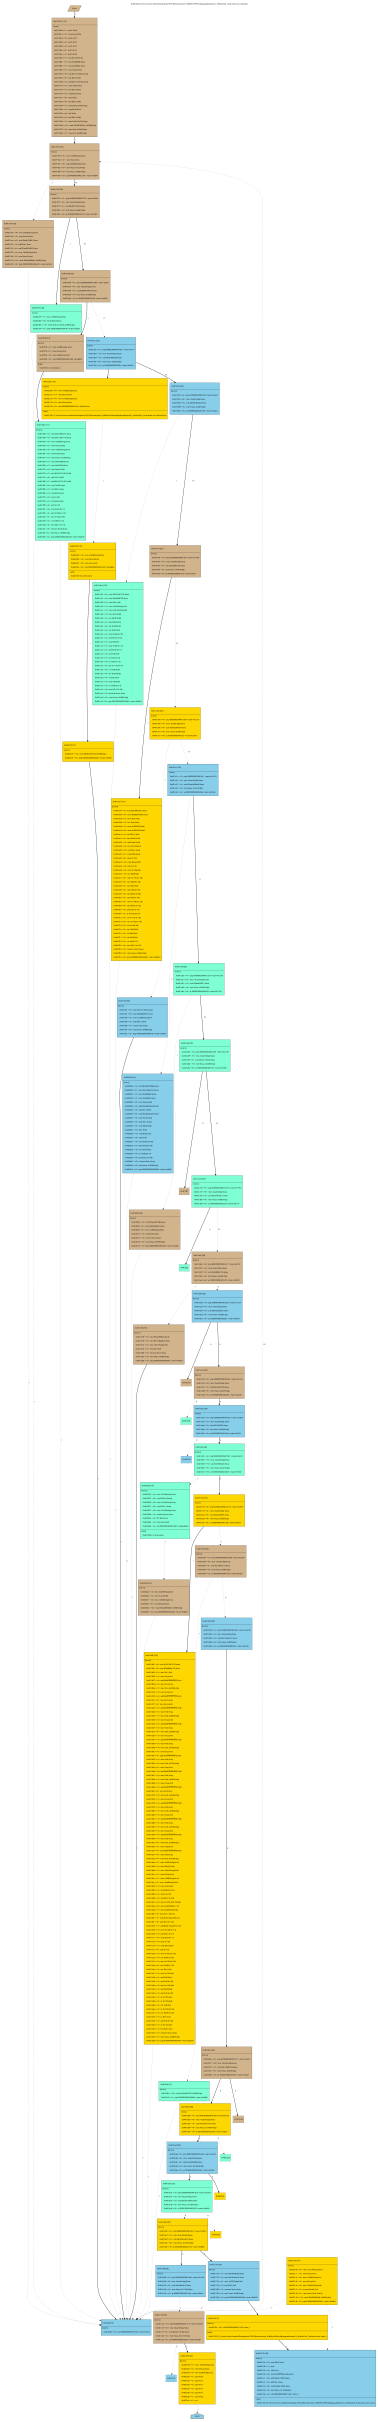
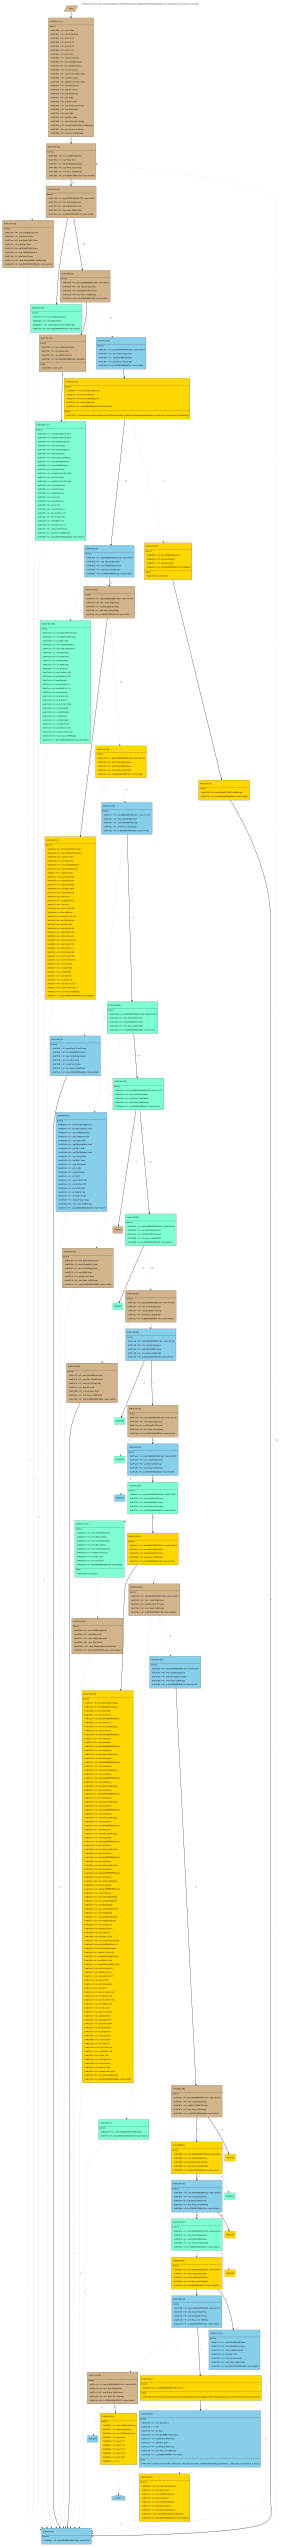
edge "0x4019ac [28]" -> "0x4019c8 [28]": now "0x40220e [18]" -> "0x4019c8 [28]"
node "0x402285": fillcolor tan -> aquamarine
node "0x401e8e": fillcolor tan -> gold
edge "0x402170 [30]" -> "0x40218e [5]": now "0x401bf8 [28]" -> "0x40218e [5]"
edge "0x4021bb [41]" -> "0x402193 [40]": reversed
